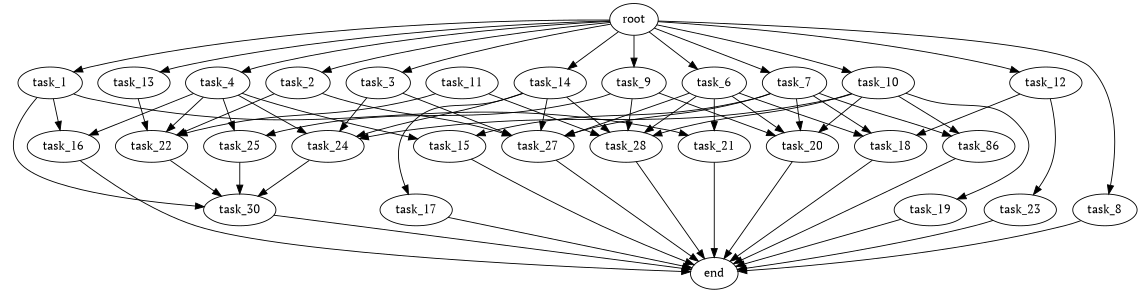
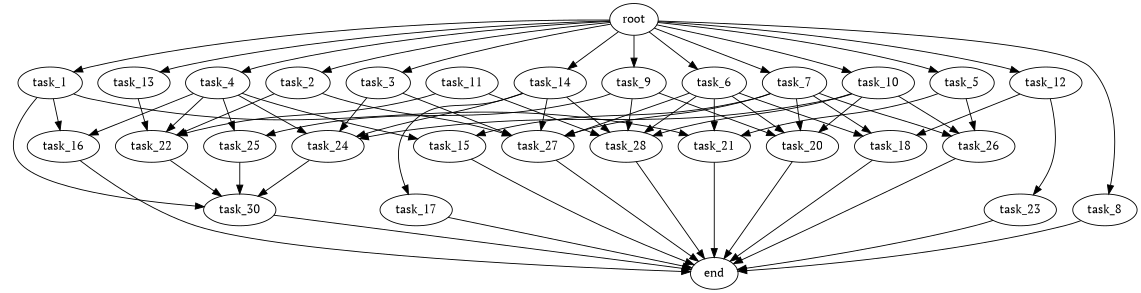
node "task_5": added
node "task_86": label "task_86" -> "task_26"
node "task_19": removed
